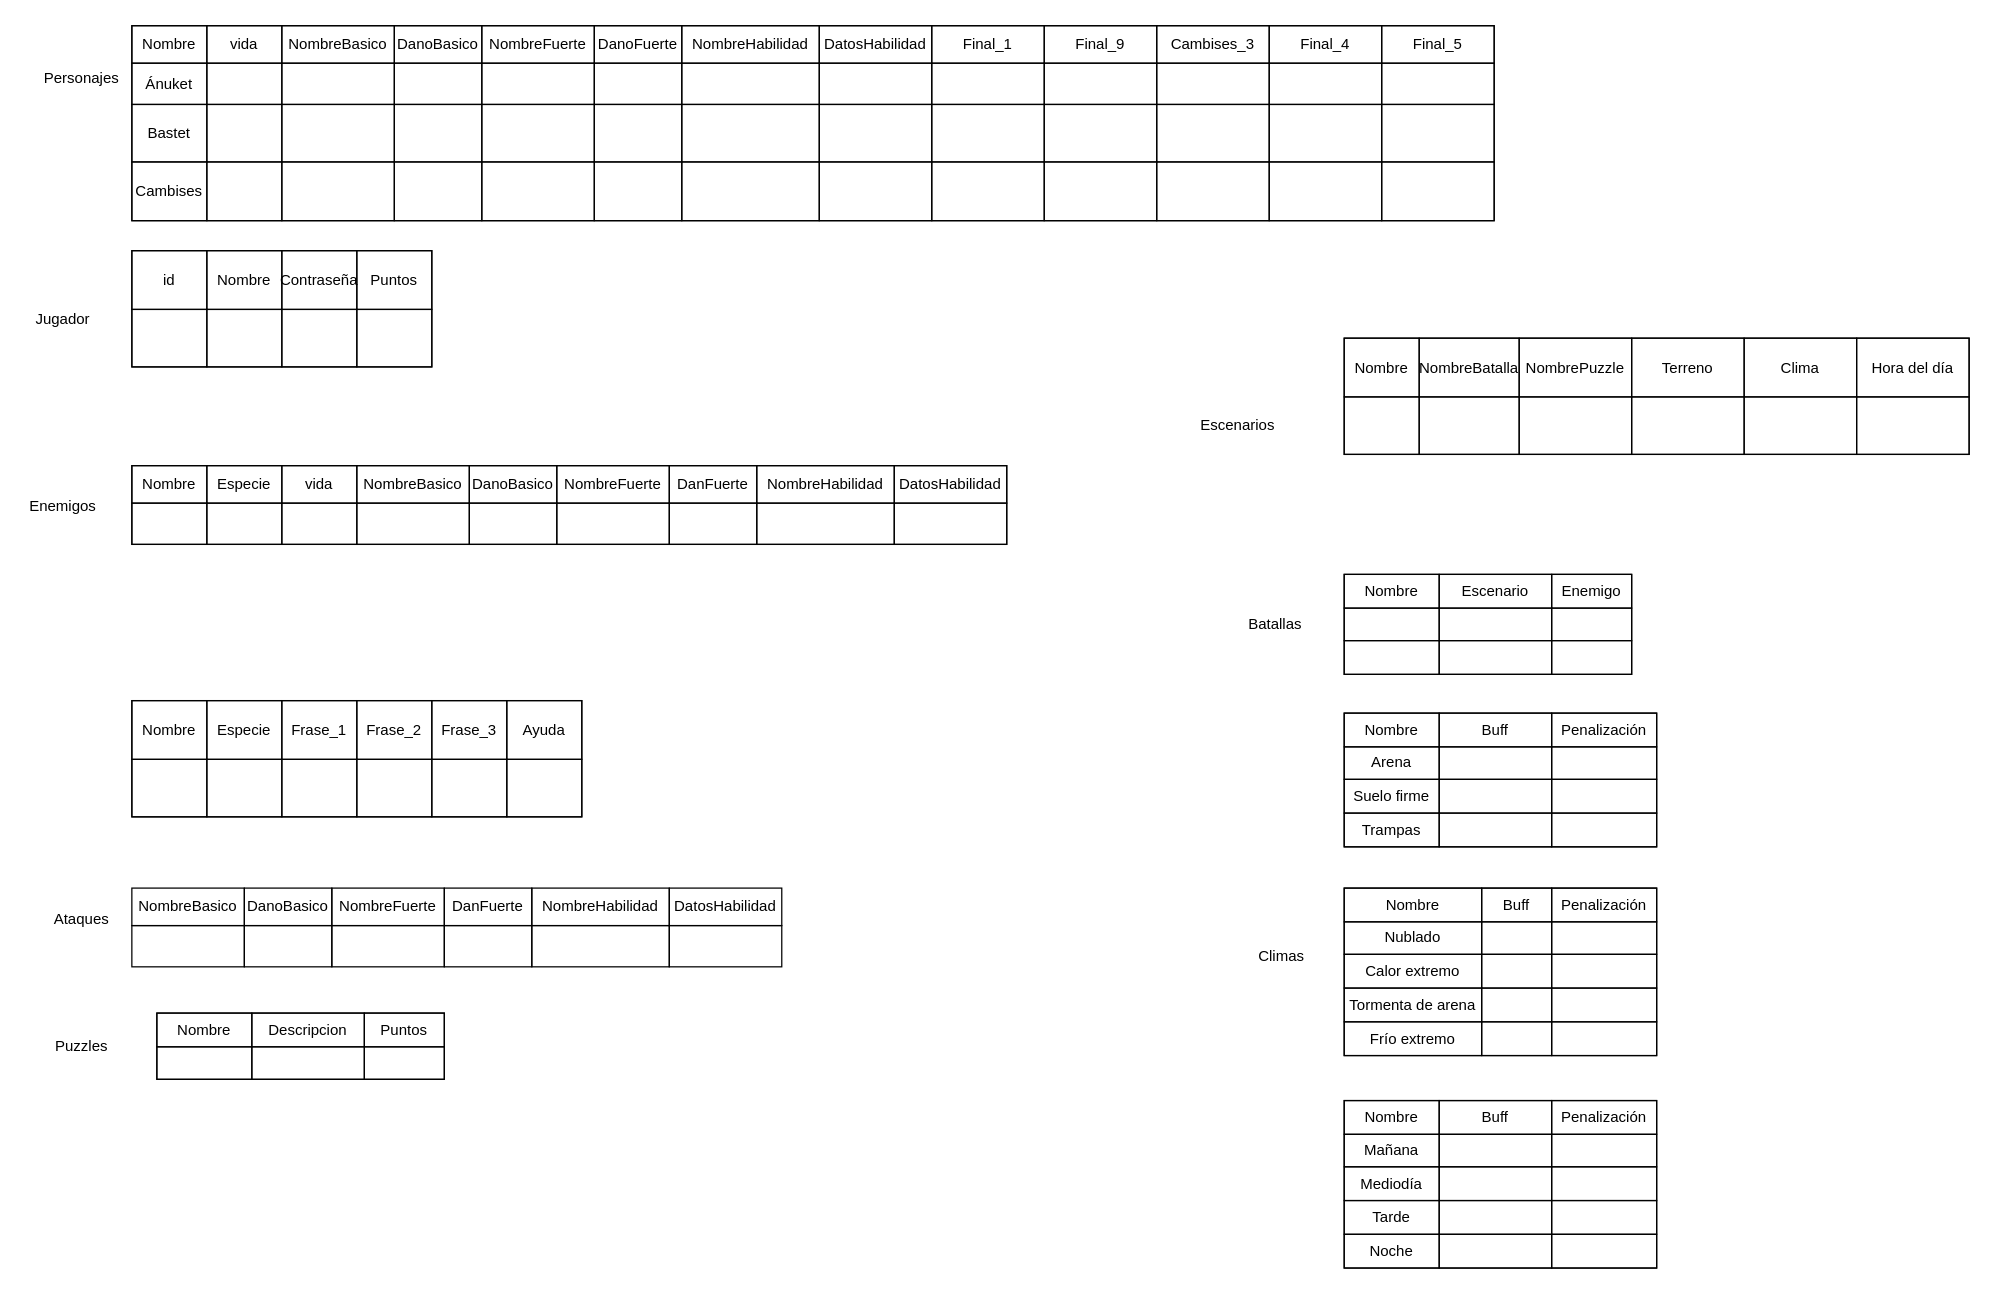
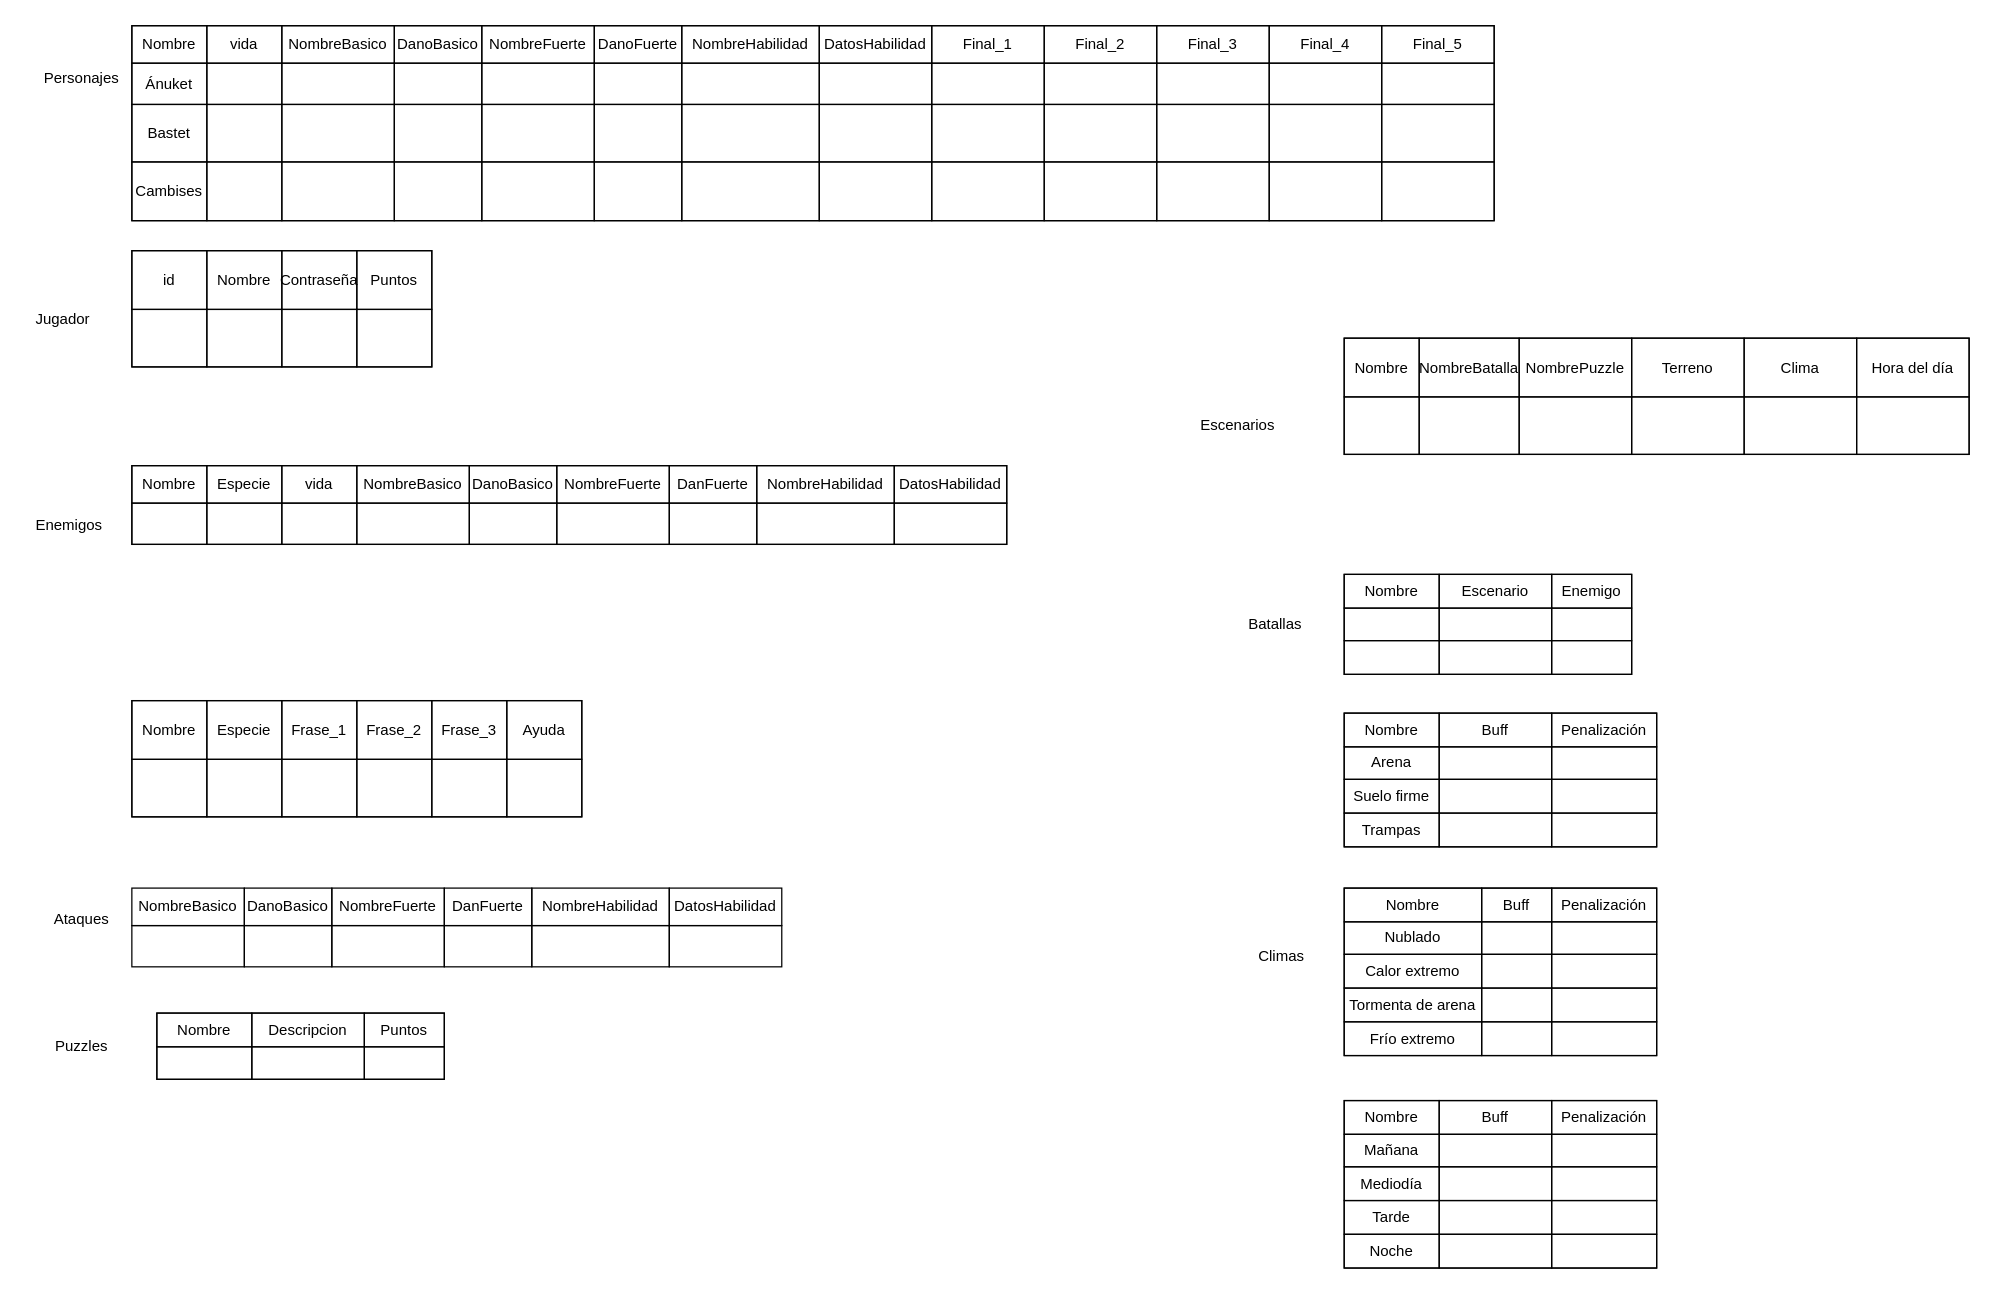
node "Final_9": label "Final_9" -> "Final_2"
node "Cambises_3": label "Cambises_3" -> "Final_3"
node "Enemigos": moved (63, 507) -> (69, 526)
